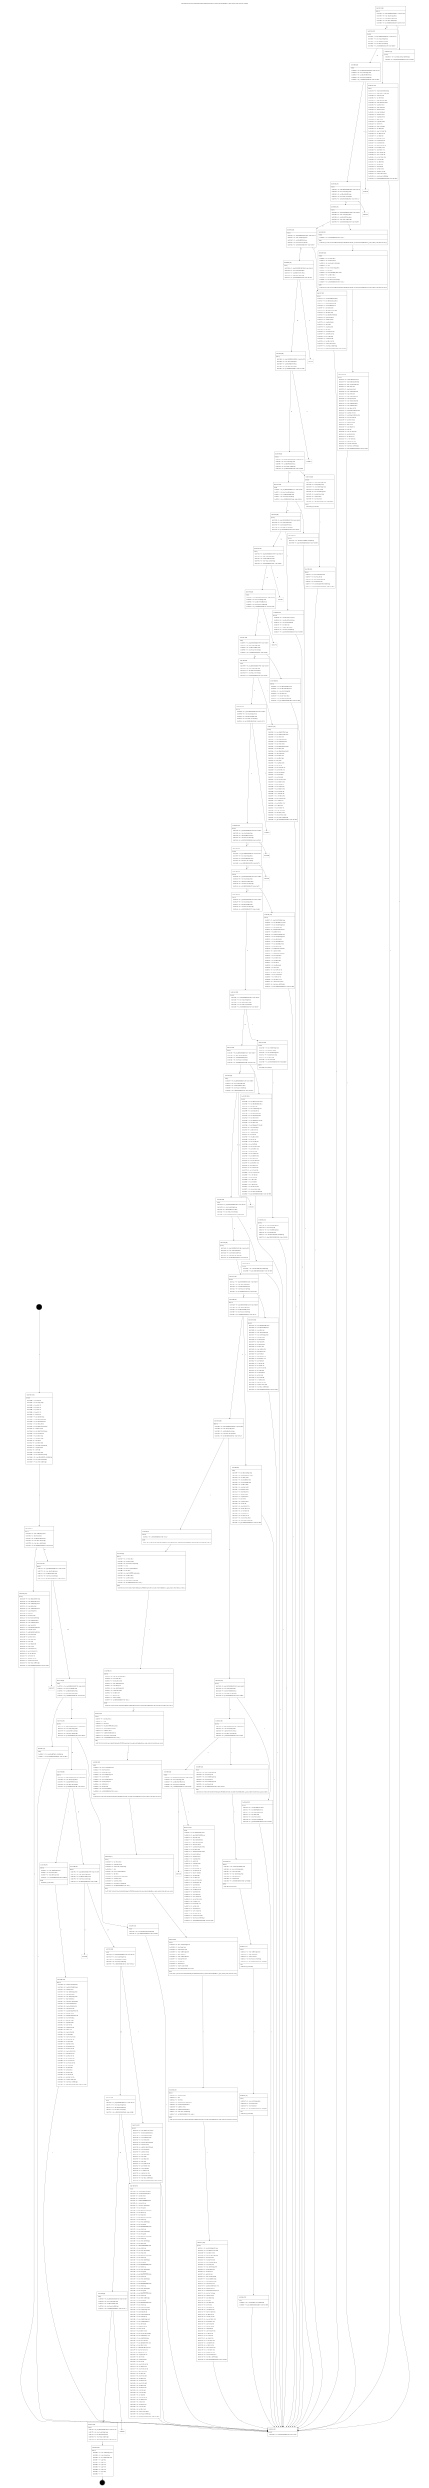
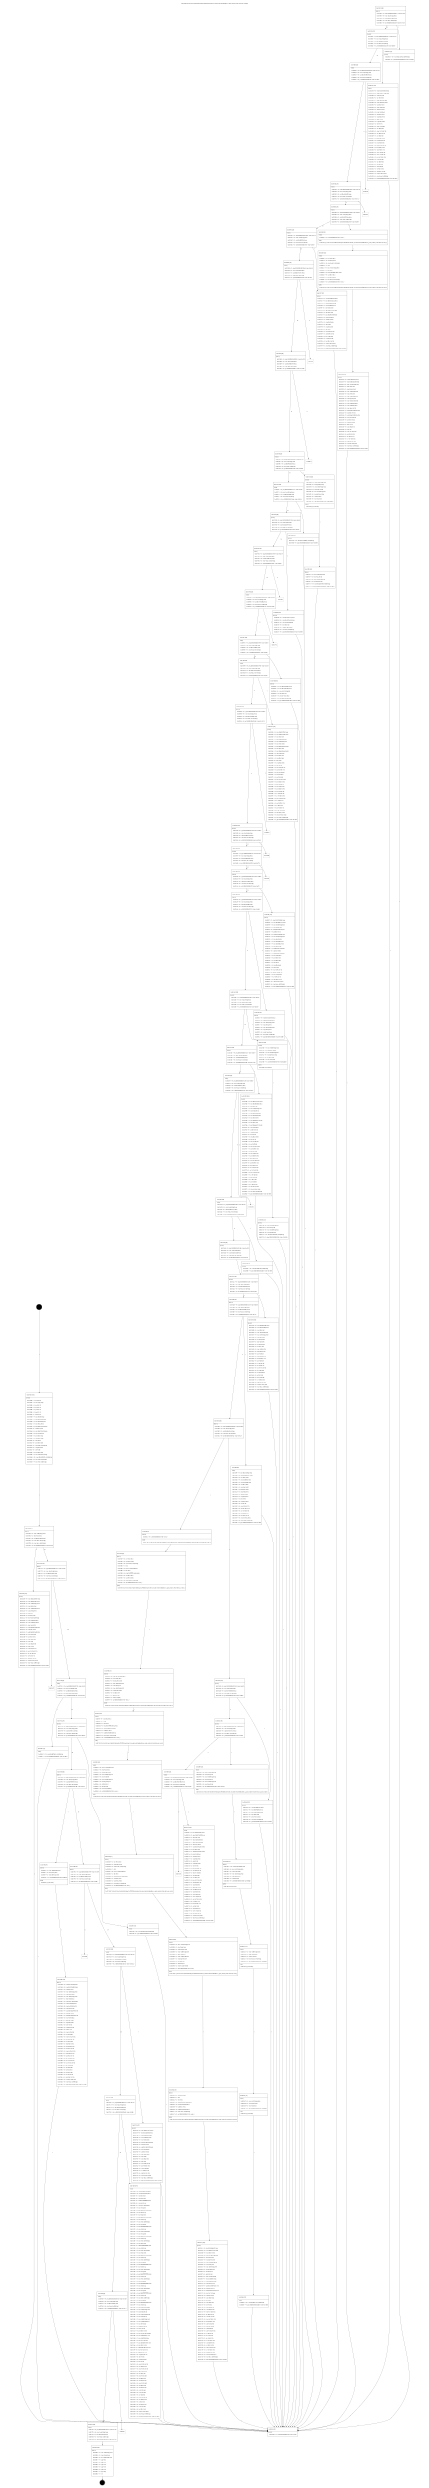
node "0x401f23 [36]": added
